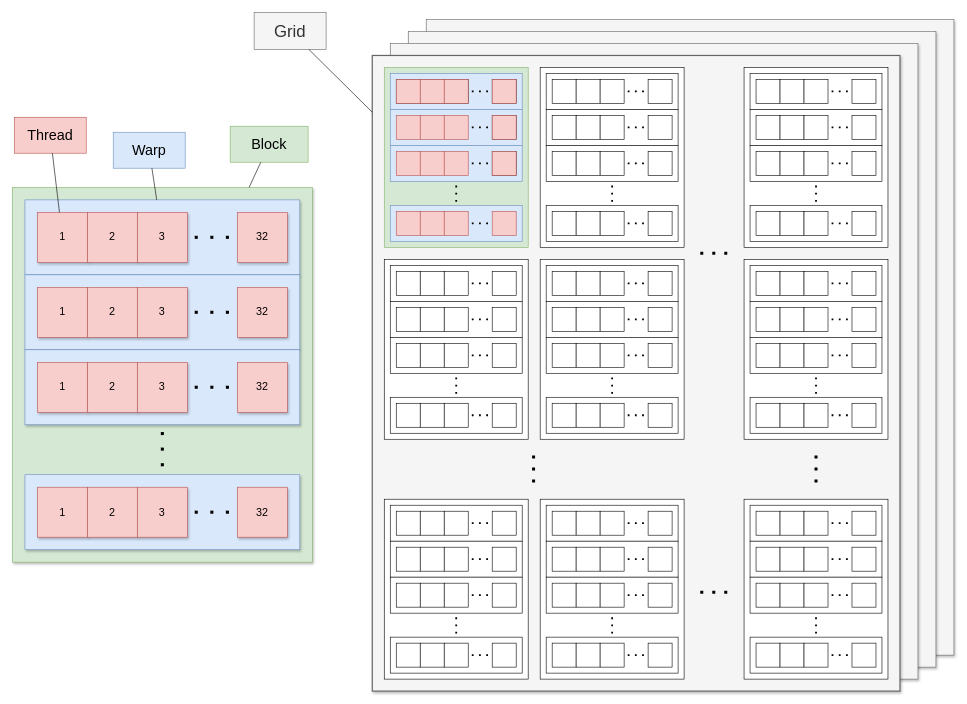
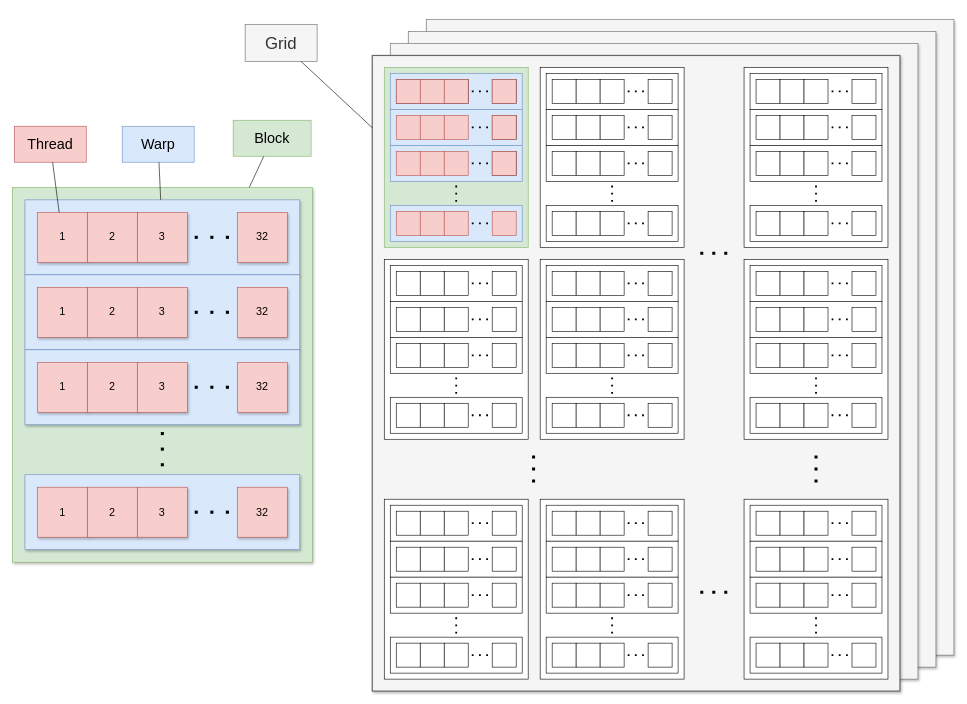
node "Grid": moved (290, 31) -> (281, 43)
node "Thread": moved (50, 135) -> (50, 144)
node "Block": moved (269, 144) -> (272, 138)
node "Warp": moved (149, 150) -> (158, 144)
